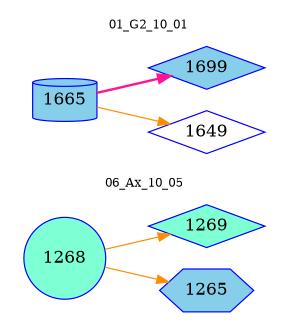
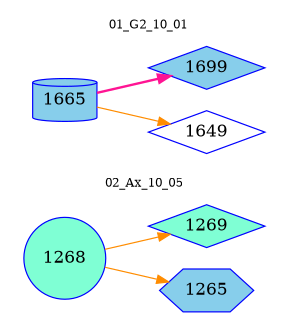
cluster "06_Ax_10_05": label "06_Ax_10_05" -> "02_Ax_10_05"
